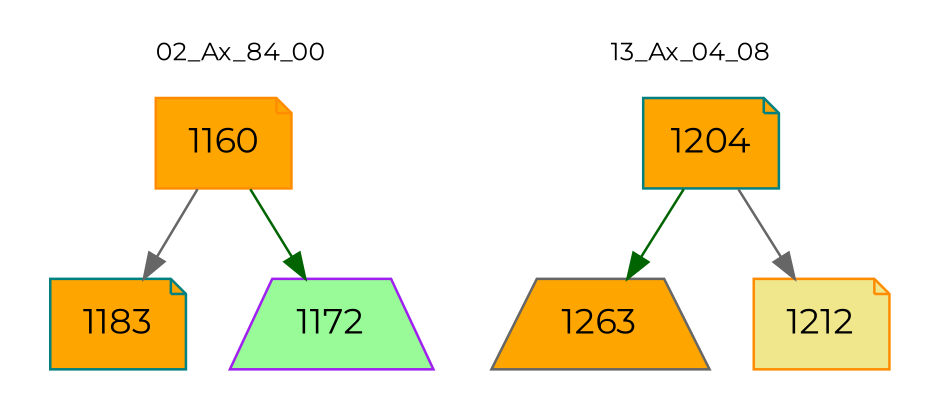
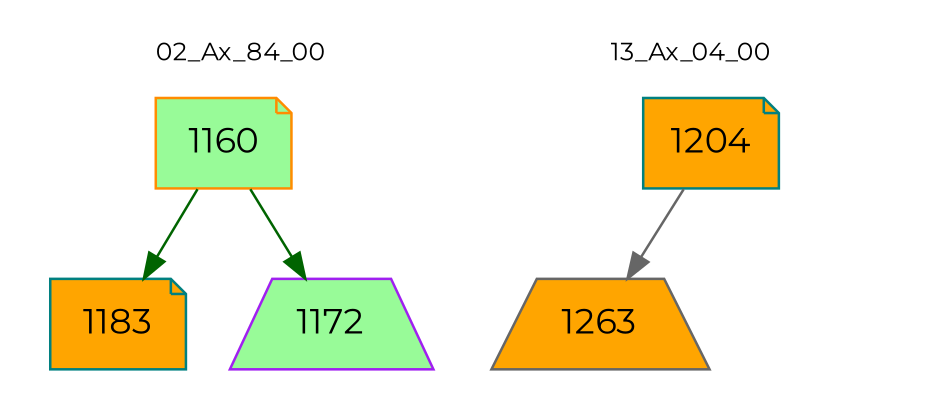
cluster "13_Ax_04_08": label "13_Ax_04_08" -> "13_Ax_04_00"
node "1160": fillcolor orange -> palegreen
edge "1160" -> "1183": color gray40 -> darkgreen
edge "1204" -> "1263": color darkgreen -> gray40
node "1212": removed
